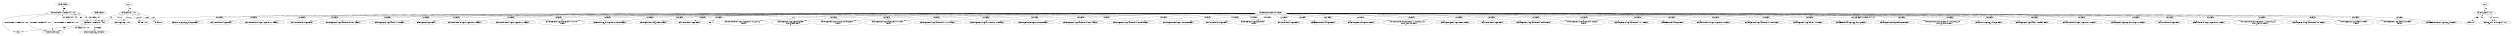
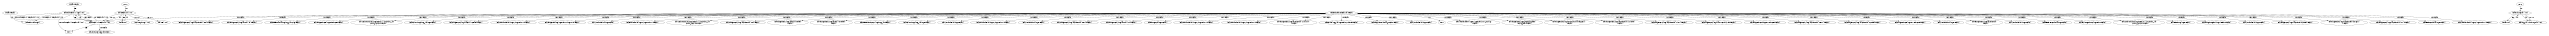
node "(Call,assert(exception != (ExceptionInfo *) NULL))": label "(Call,assert(exception != (ExceptionInfo *) NULL))" -> "(Call,assert(exception != (Image *) NULL))"
edge "(MethodParameterIn,ExceptionInfo *exception)" -> "(Call,SetImageColorspace(image,LabColorspace,exception))": label "DDG: assert(exception != (ExceptionInfo *) NULL)" -> "DDG: exception"
node "(Call,DecodeLabImage(image,exception))": added
edge "(Call,exception != (ExceptionInfo *) NULL)" -> "(MethodReturn,static Image *)": removed, label "DDG: (ExceptionInfo *) NULL"
